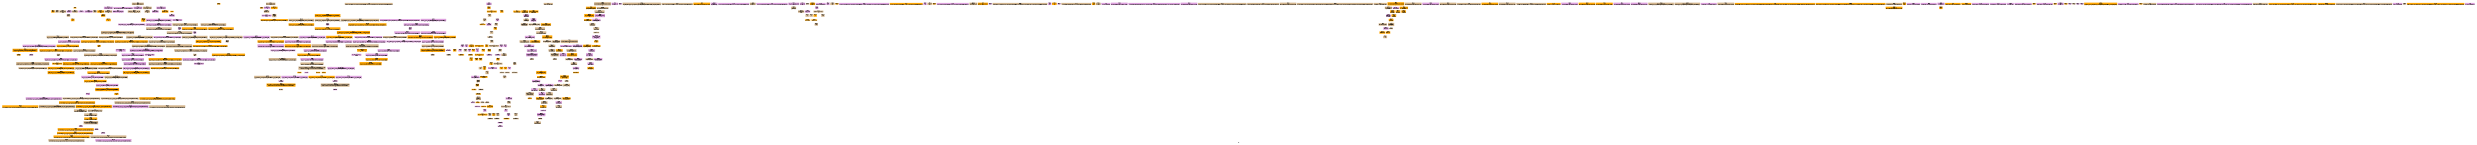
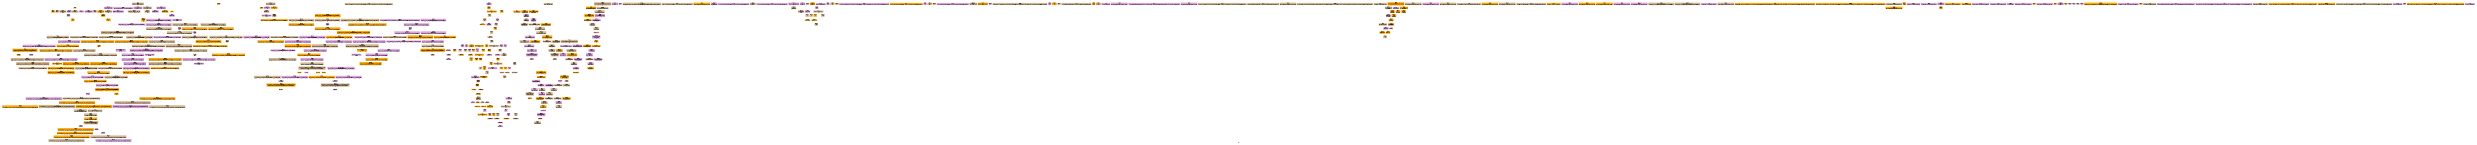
node "NodeID: 277": removed
node "NodeID: 201": added
node "NodeID: 571": added
node "NodeID: 816": removed
node "NodeID: 584": fillcolor plum -> orange
